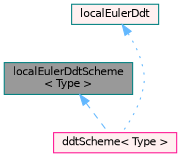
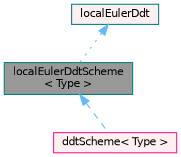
edge "ddtScheme< Type >" -> "localEulerDdt": now "localEulerDdtScheme < Type >" -> "localEulerDdt"
